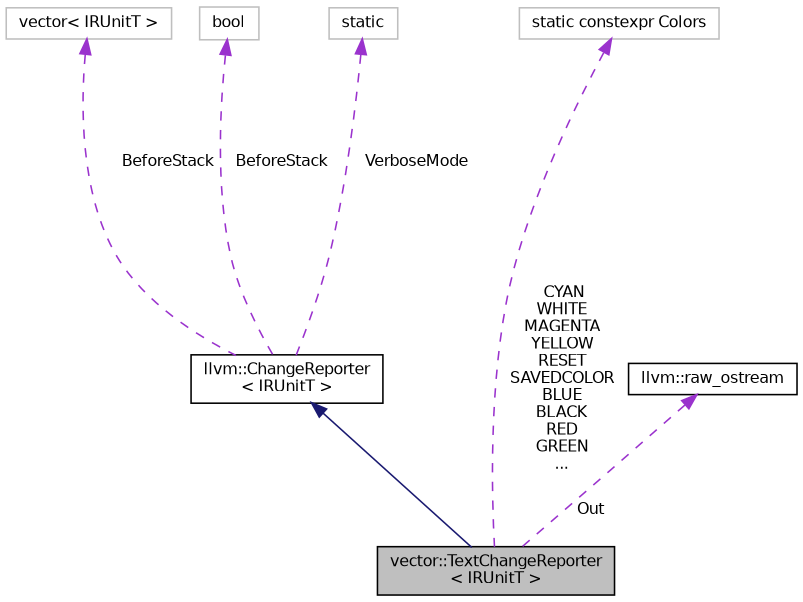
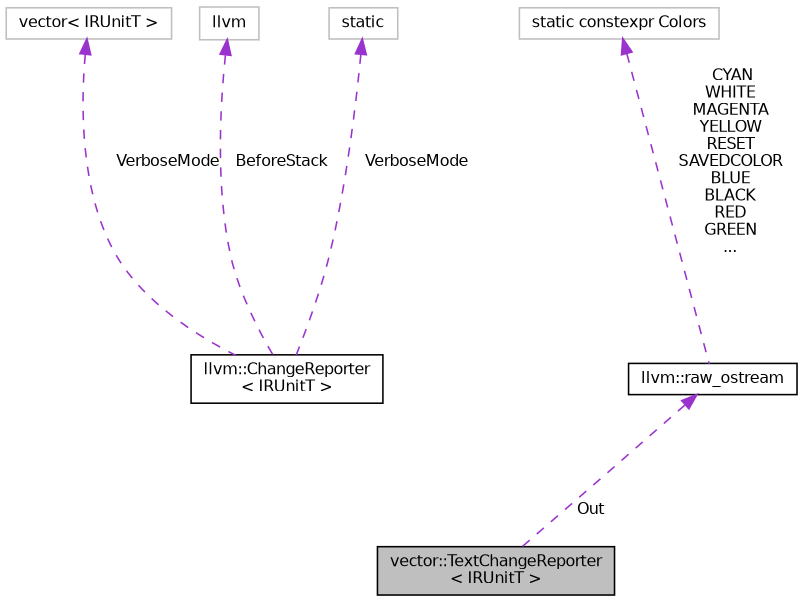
node "bool": label "bool" -> "llvm"
edge "llvm::ChangeReporter < IRUnitT >" -> "vector< IRUnitT >": label " BeforeStack" -> " VerboseMode"
edge "vector::TextChangeReporter < IRUnitT >" -> "static constexpr Colors": now "llvm::raw_ostream" -> "static constexpr Colors"
edge "vector::TextChangeReporter < IRUnitT >" -> "llvm::ChangeReporter < IRUnitT >": removed
